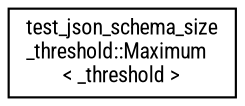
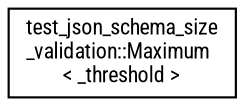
node "test_json_schema_size _threshold::Maximum < _threshold >": label "test_json_schema_size _threshold::Maximum < _threshold >" -> "test_json_schema_size _validation::Maximum < _threshold >"
